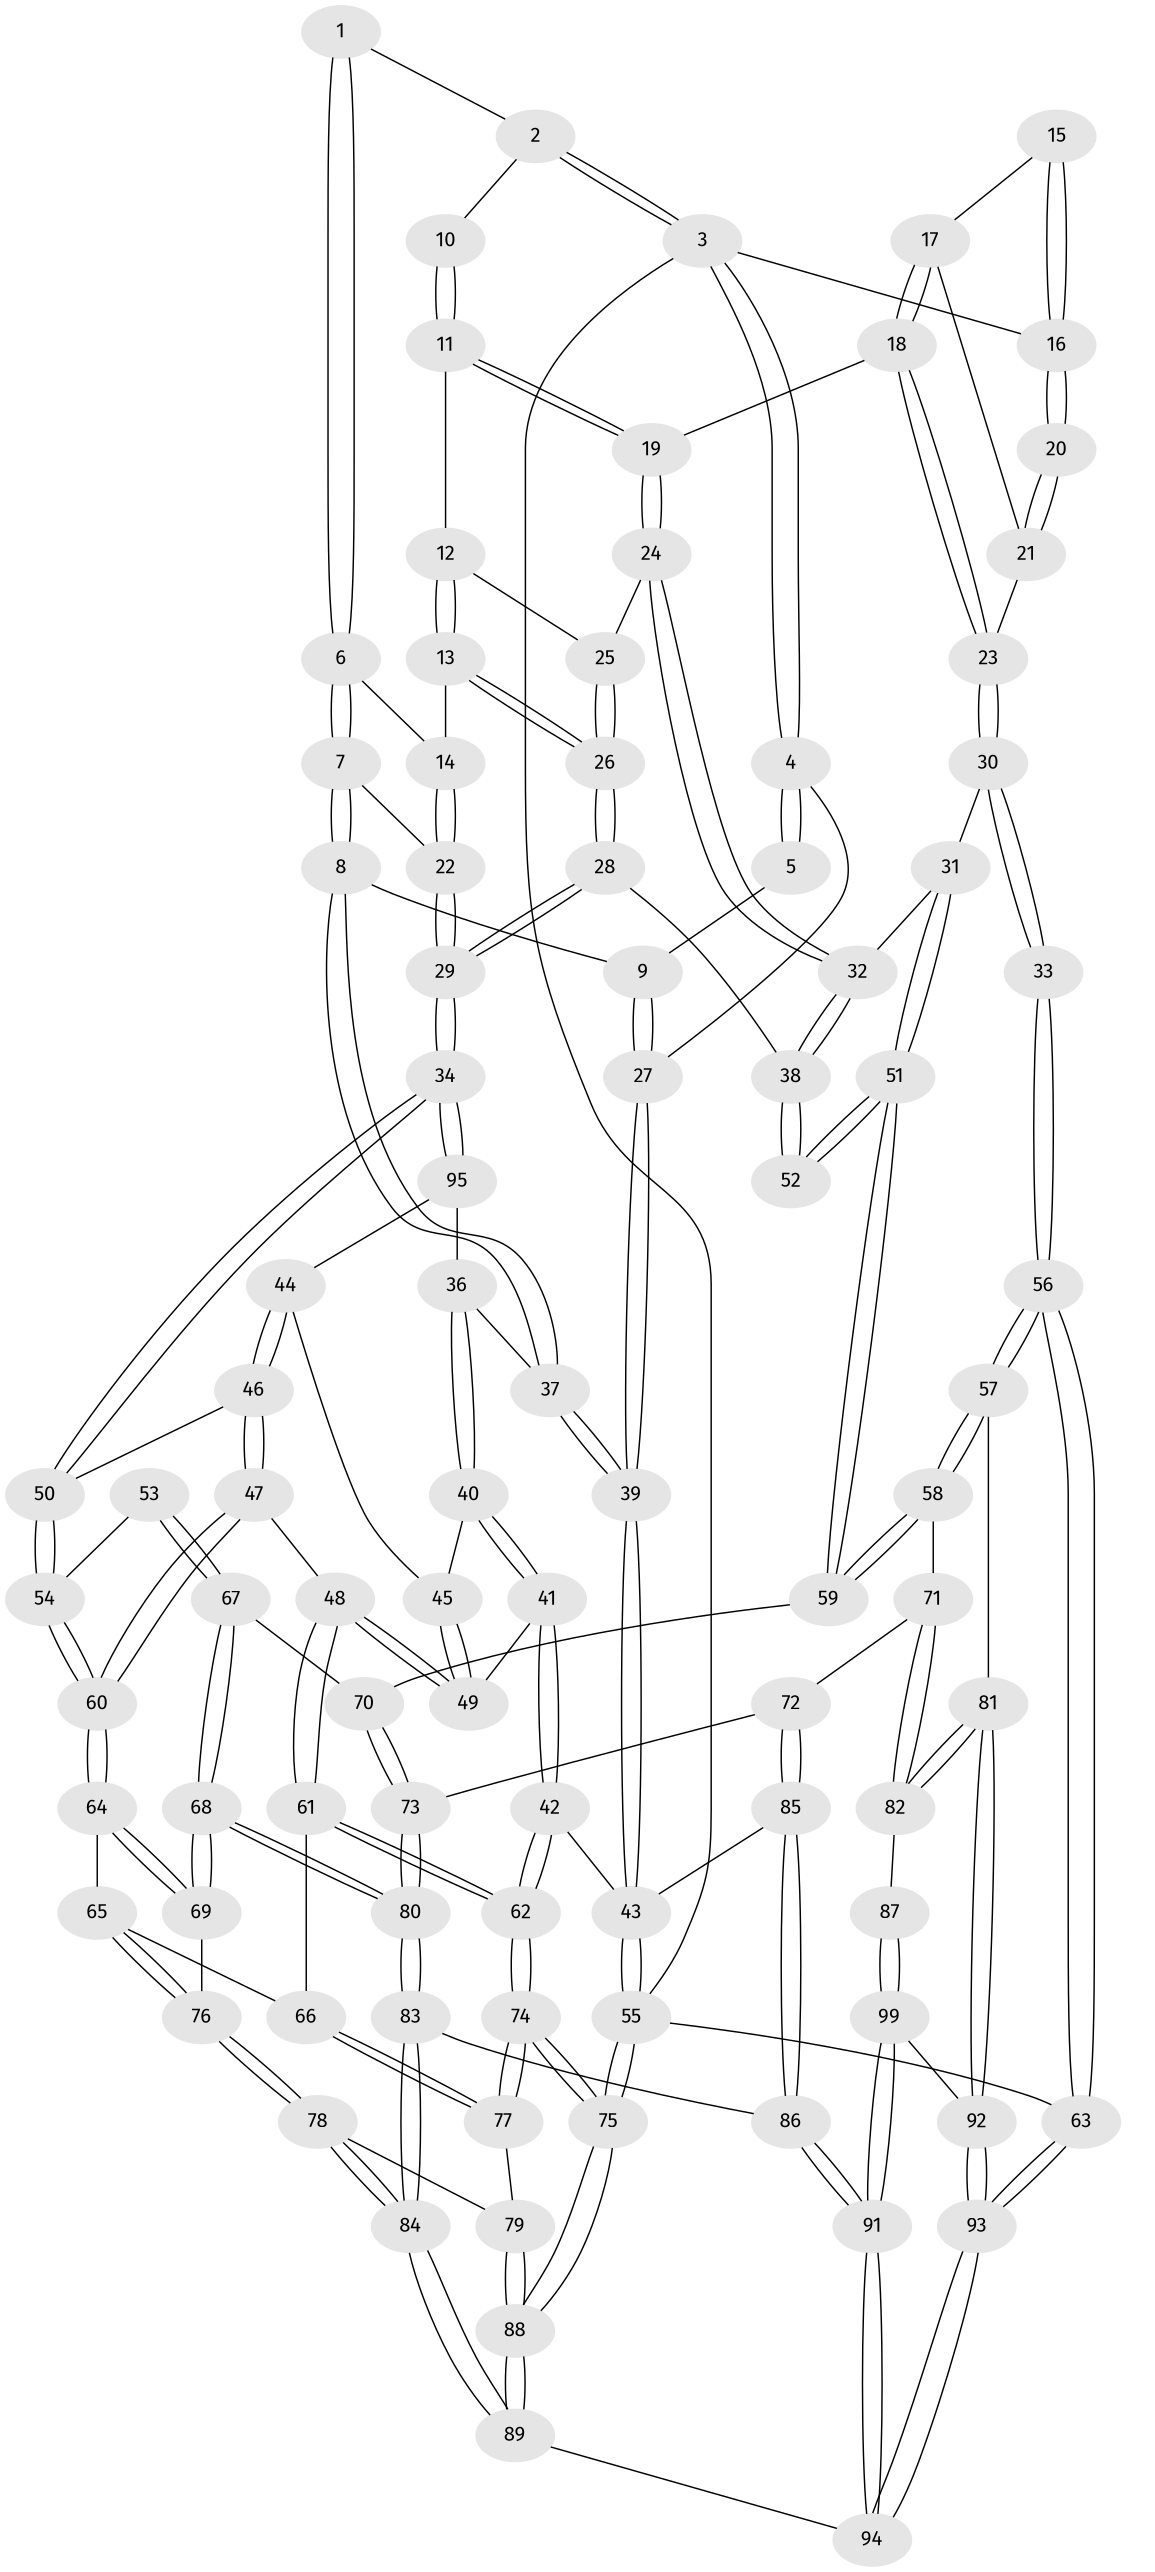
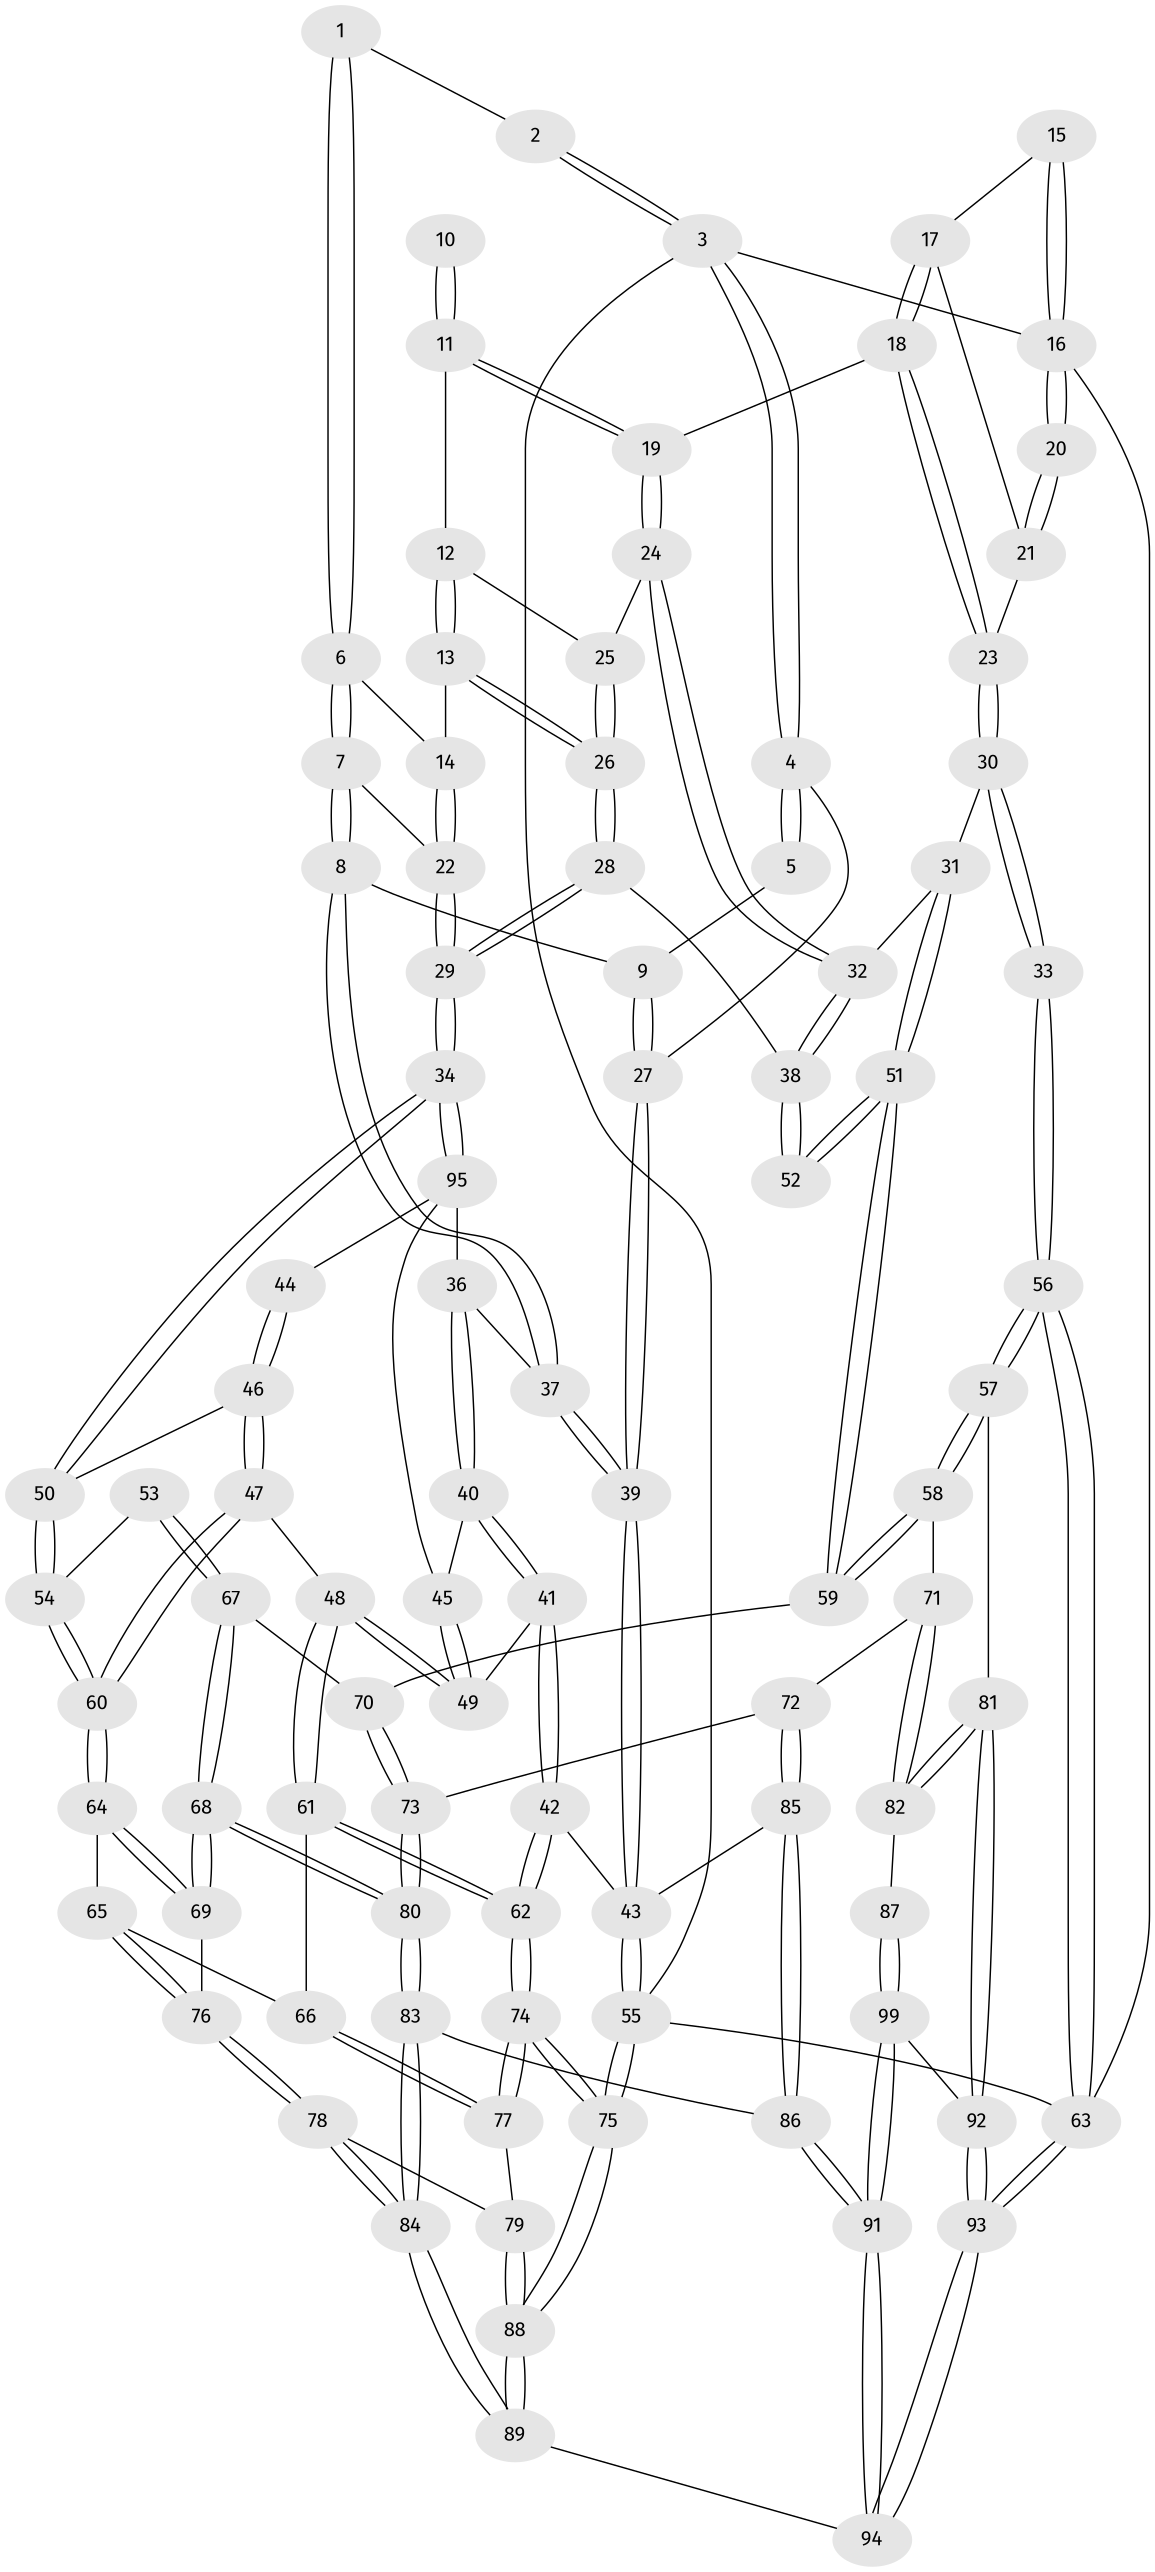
edge "2" -- "10": removed
edge "16" -- "63": added
edge "44" -- "45": now "95" -- "45"
